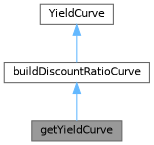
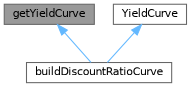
edge "getYieldCurve" -> "buildDiscountRatioCurve": reversed
